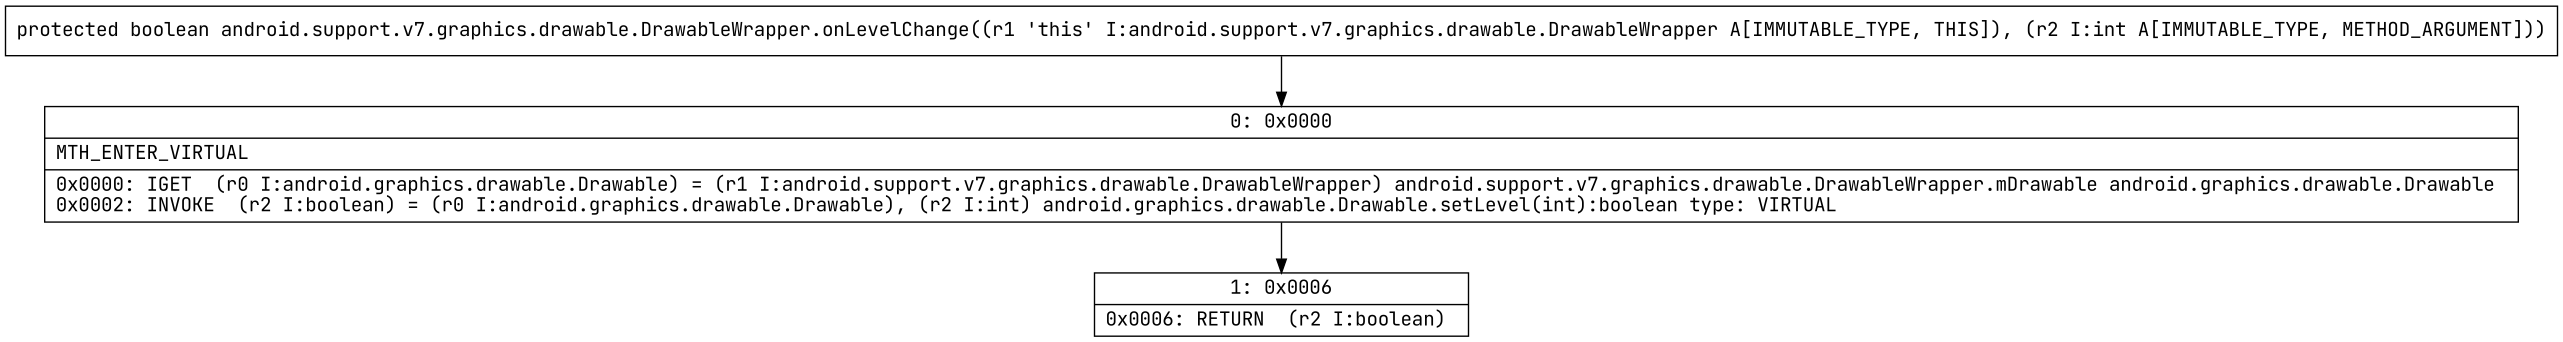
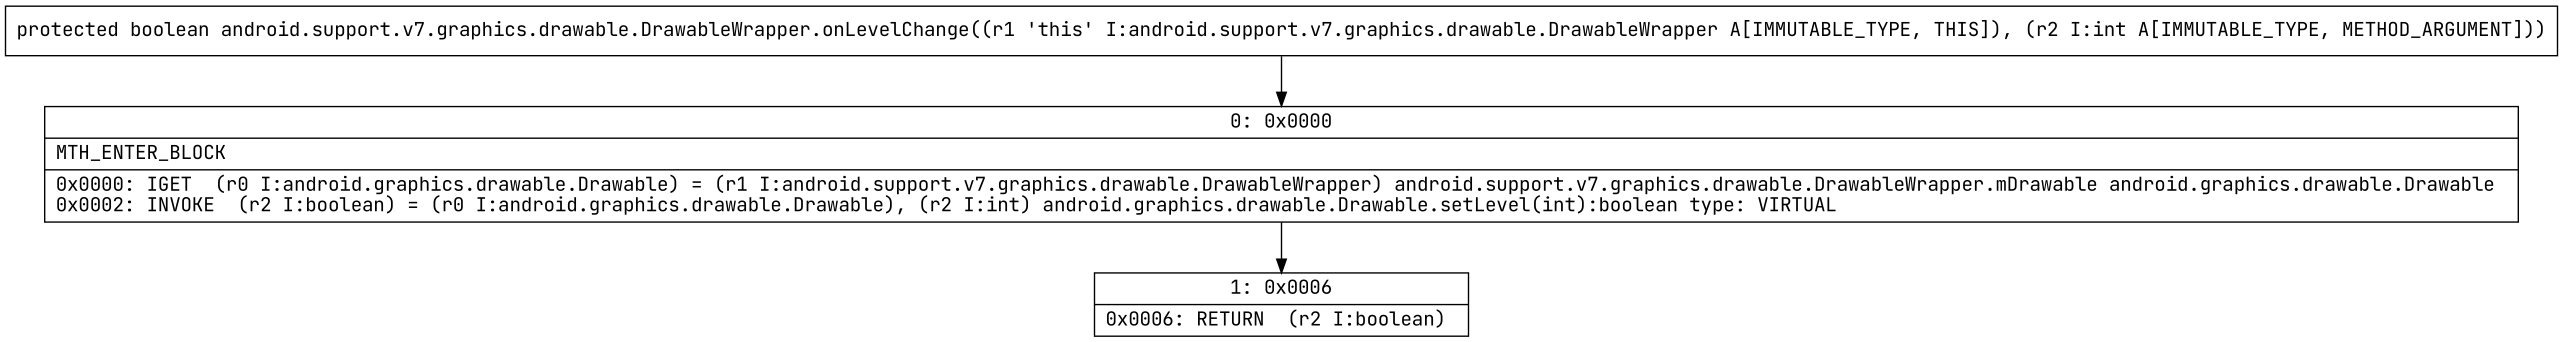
node "0: 0x0000": text "MTH_ENTER_VIRTUAL" -> "MTH_ENTER_BLOCK"
